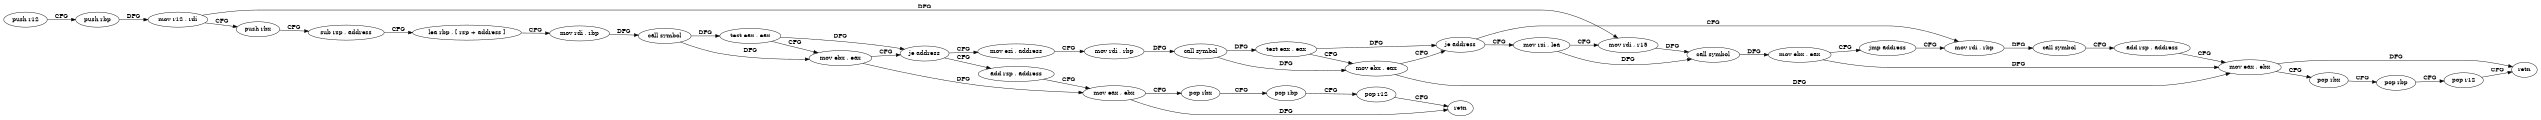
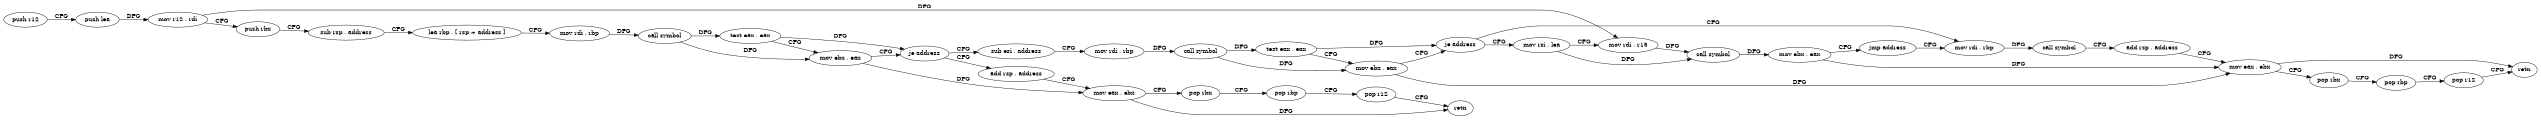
node "push rbp": label "push rbp" -> "push lea"
node "mov esi , address": label "mov esi , address" -> "sub esi , address"
